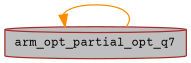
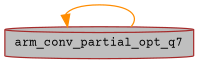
node "arm_opt_partial_opt_q7": label "arm_opt_partial_opt_q7" -> "arm_conv_partial_opt_q7"
